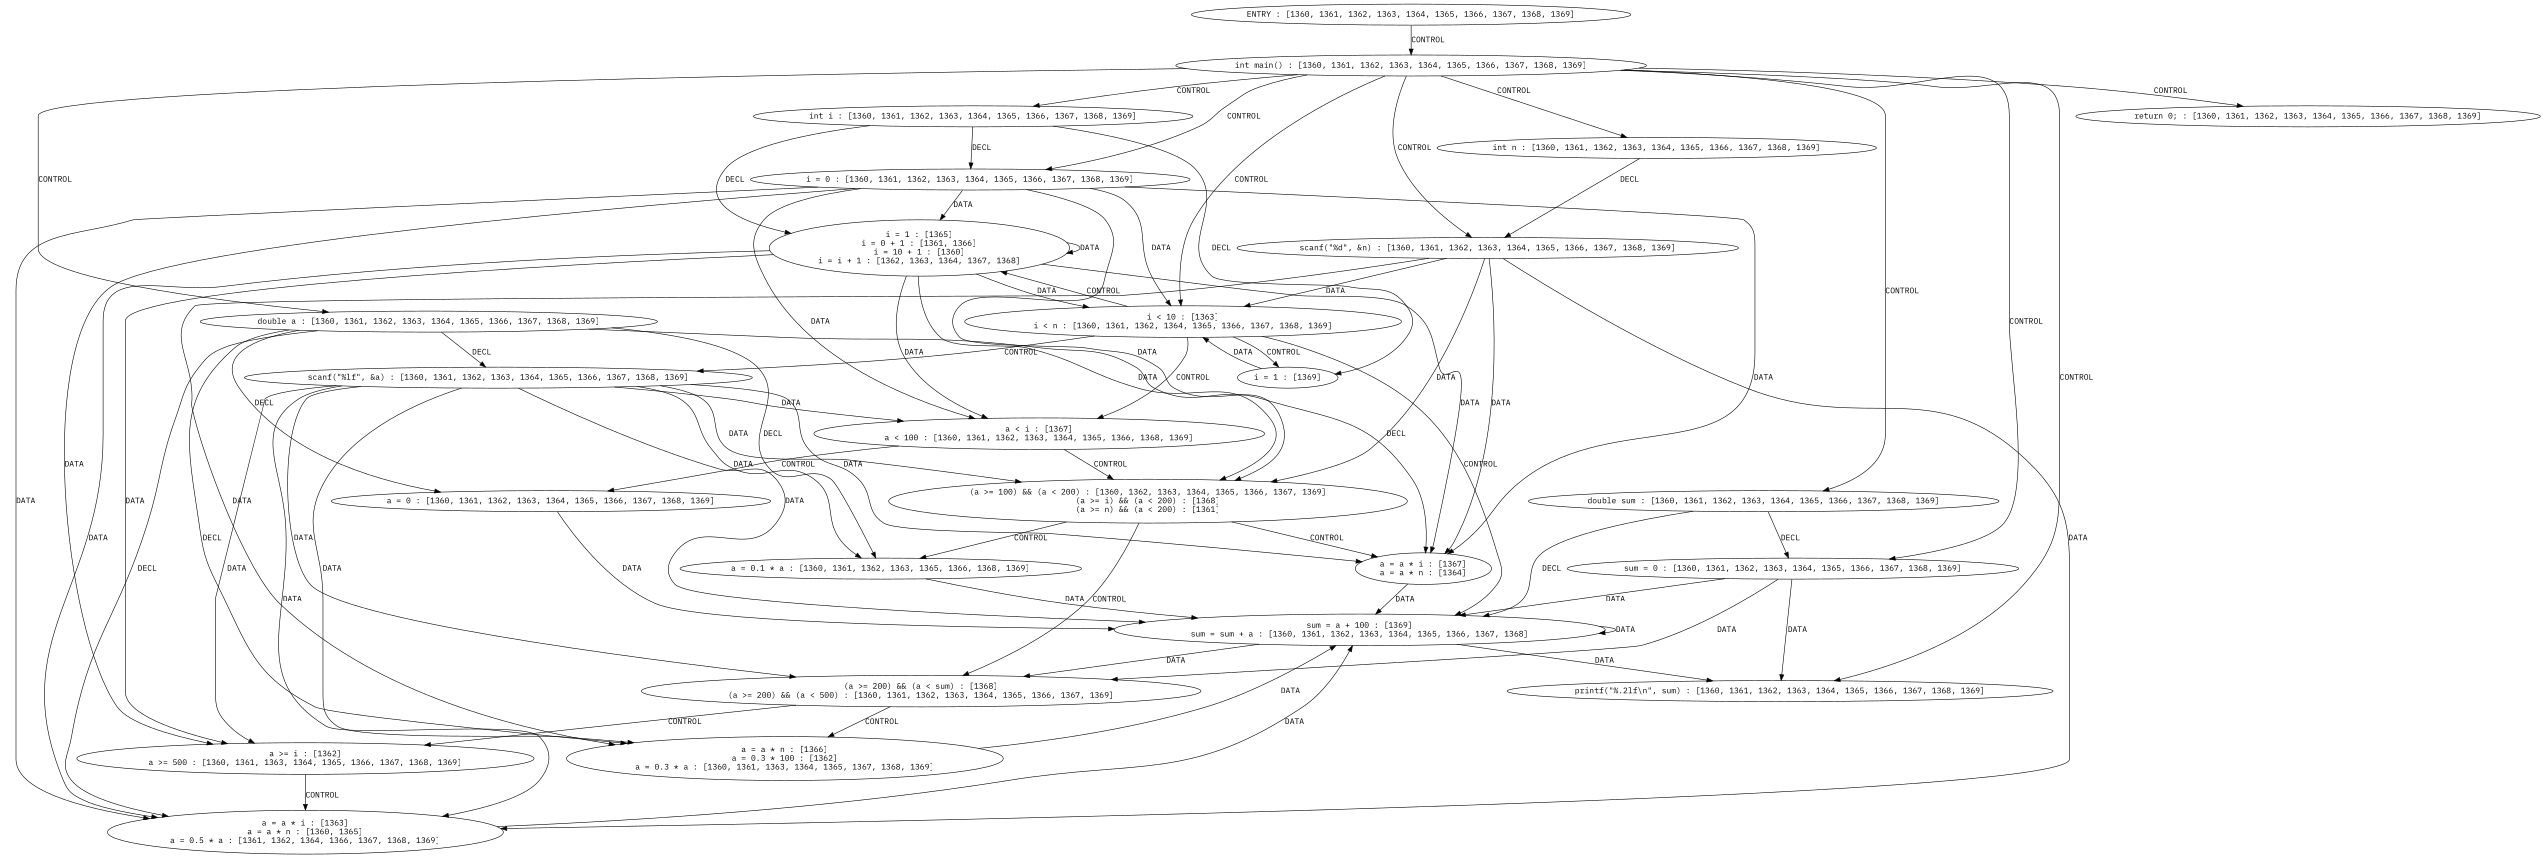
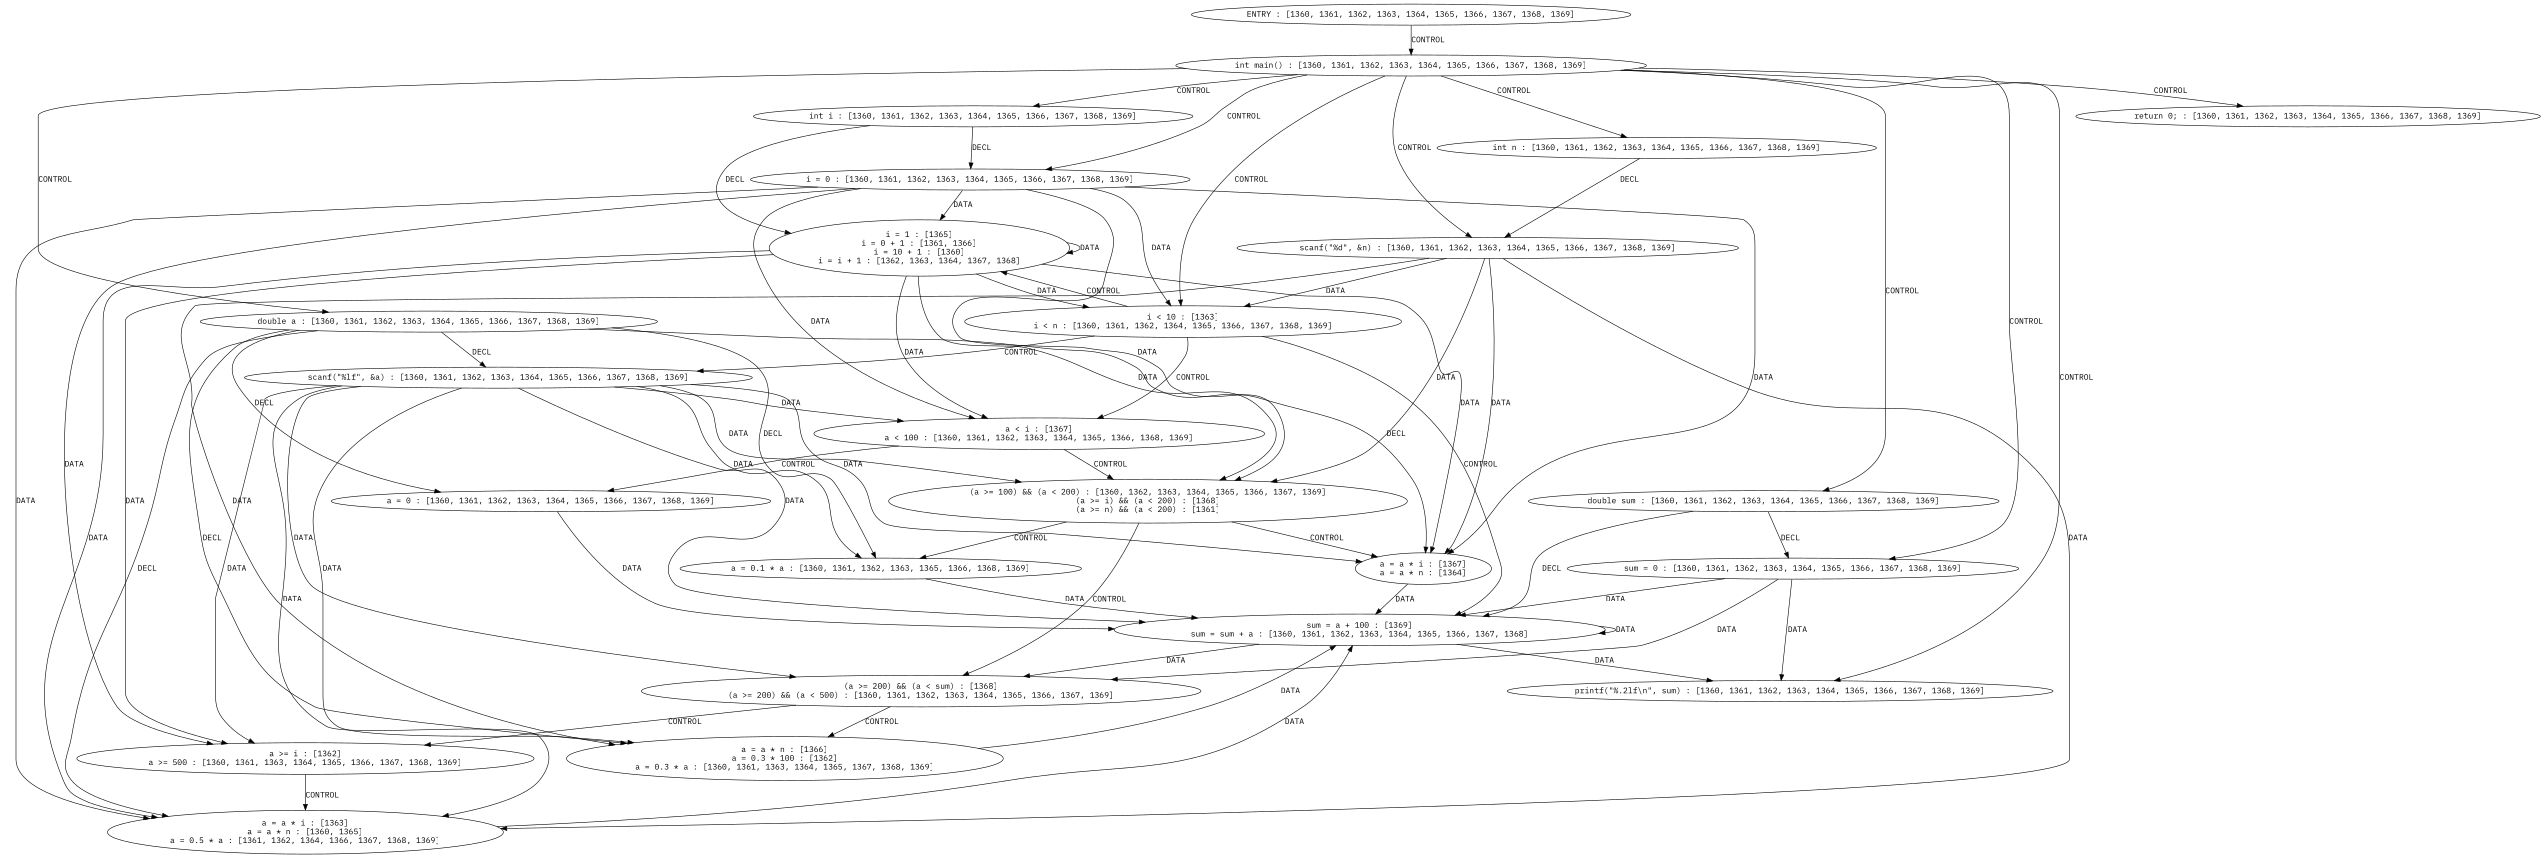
node "i = 1 : [1369]": removed
